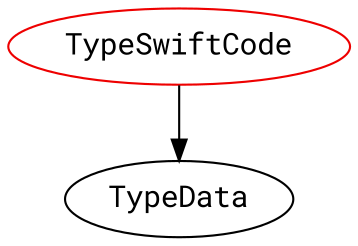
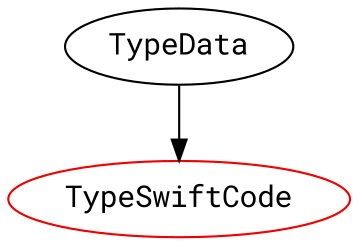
edge "TypeSwiftCode" -> "TypeData": reversed
